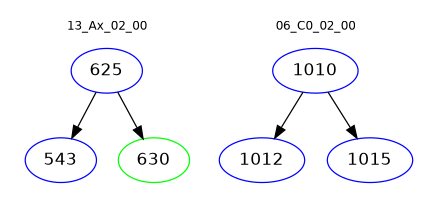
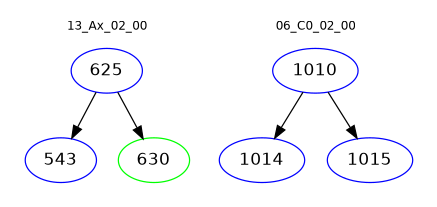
node "1012": label "1012" -> "1014"
